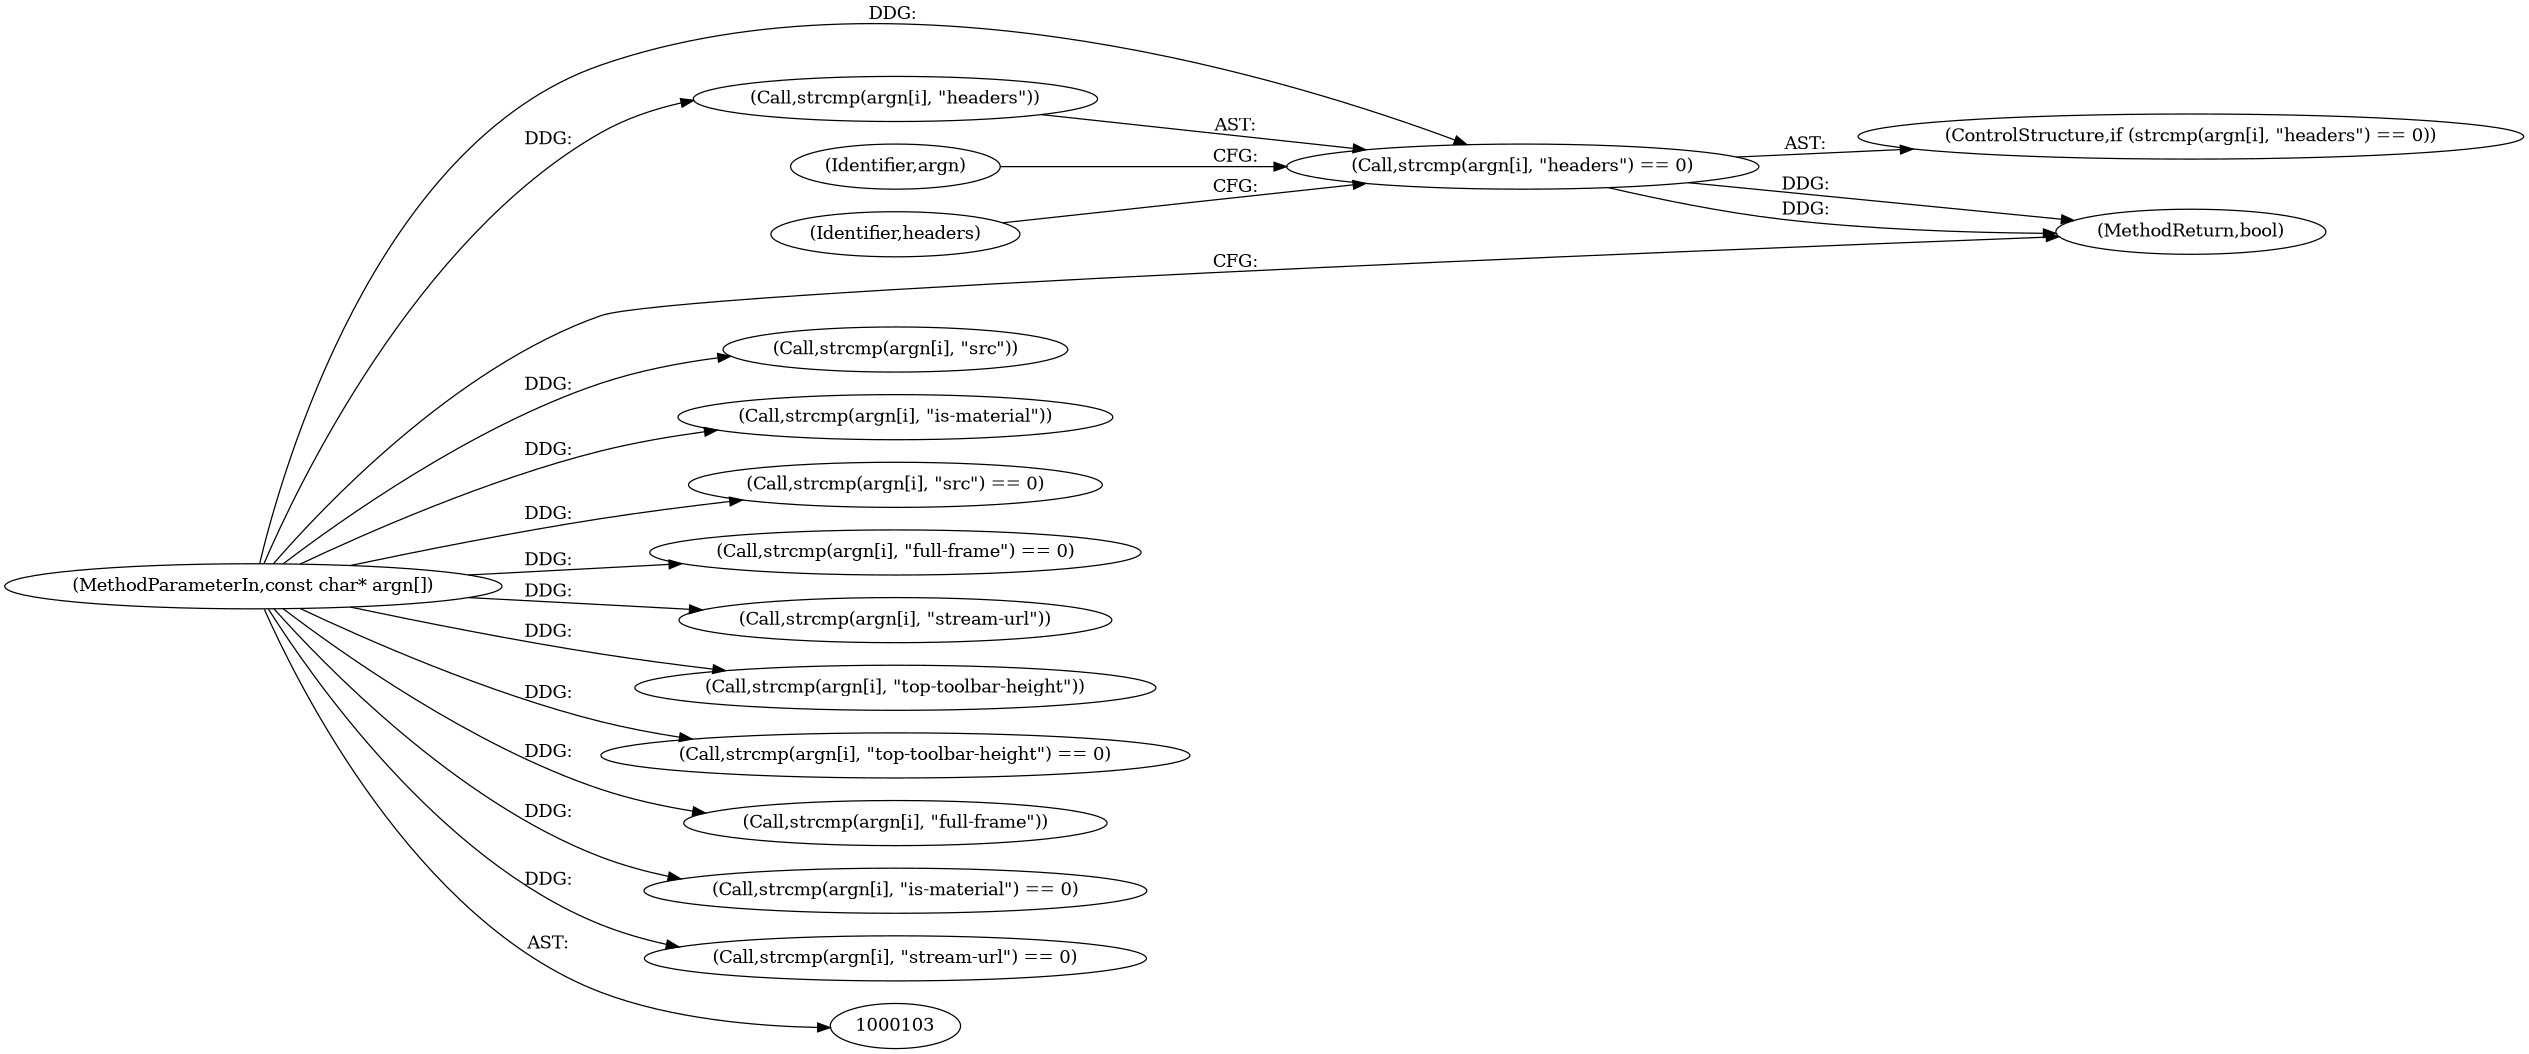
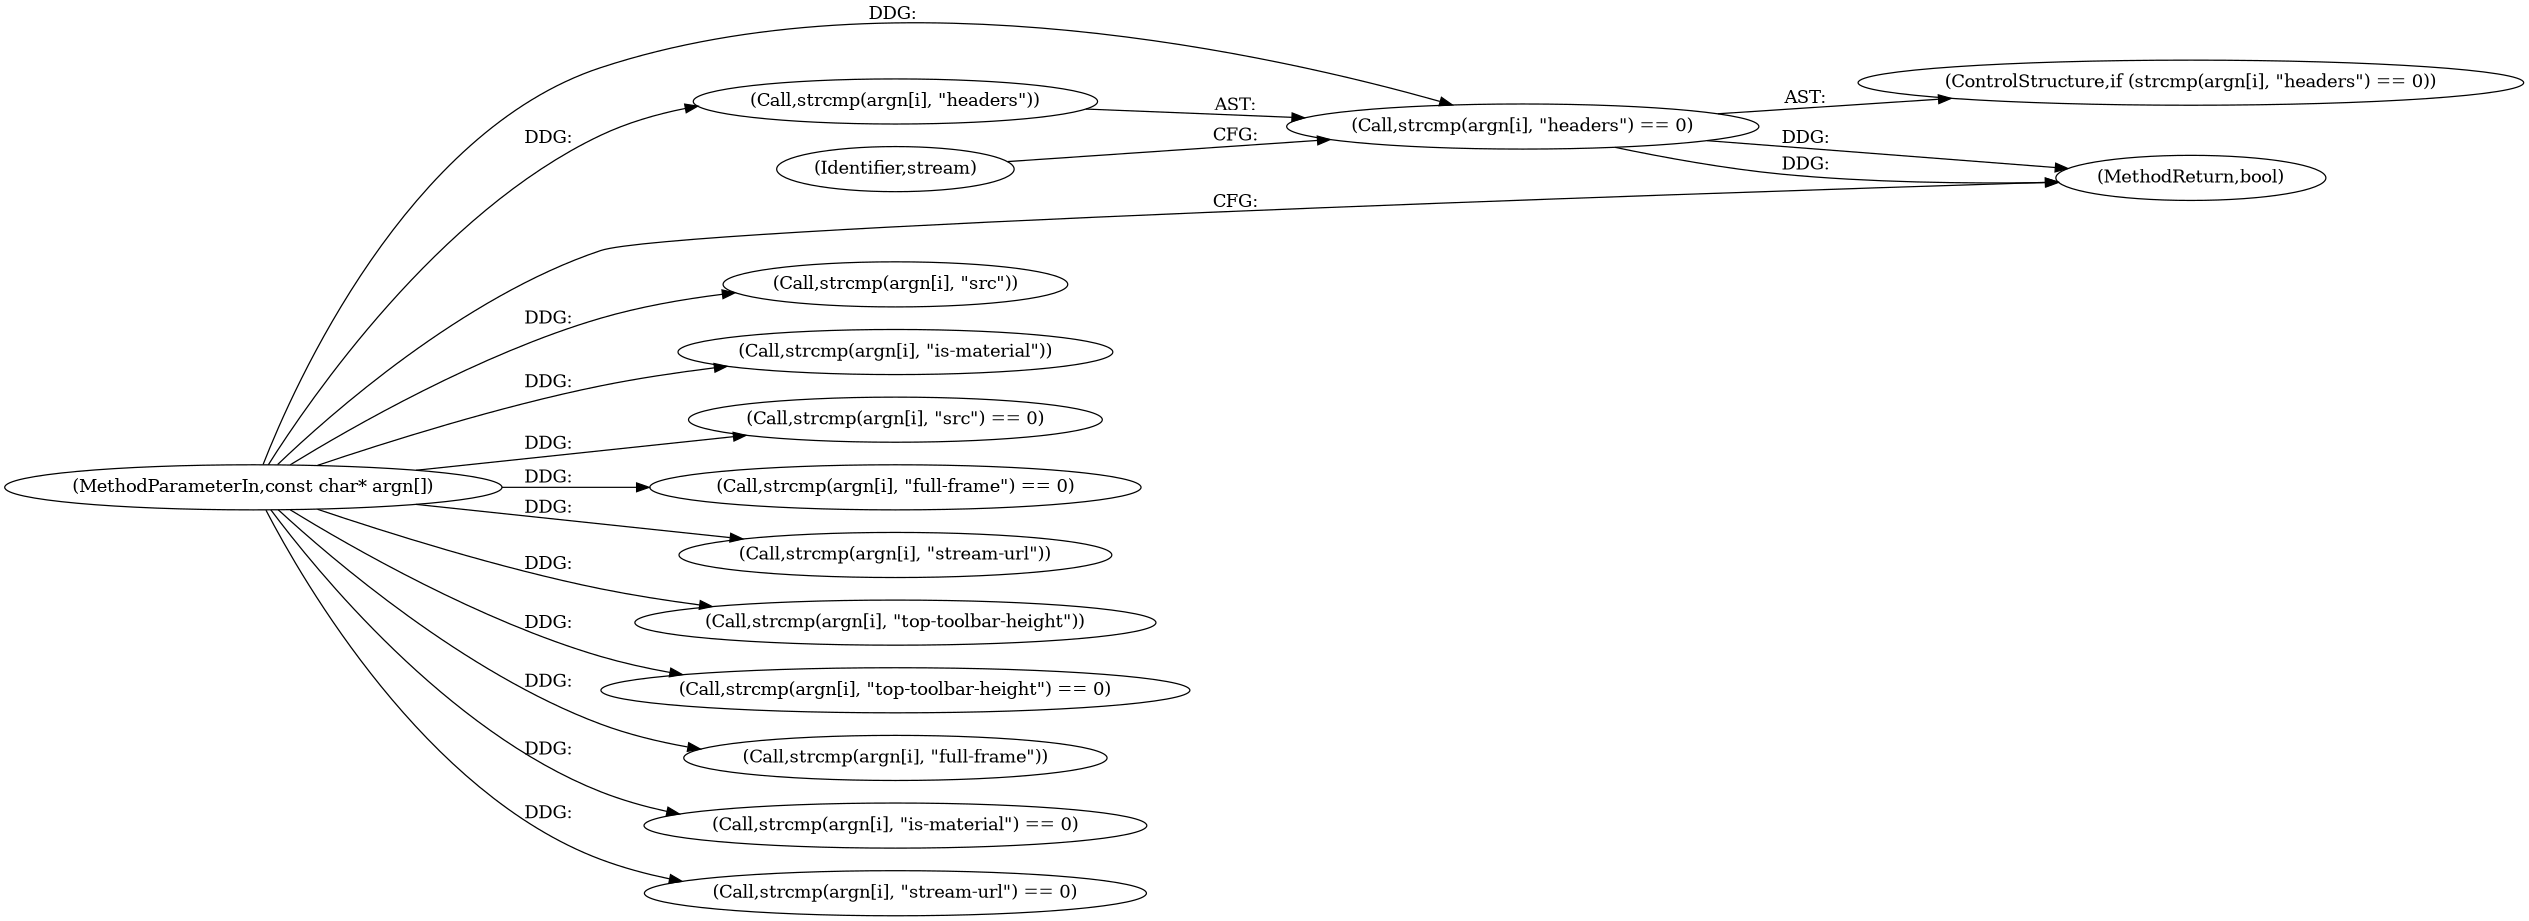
node "(Identifier,argn)": removed
node "(Identifier,headers)": label "(Identifier,headers)" -> "(Identifier,stream)"
node "1000103": removed
